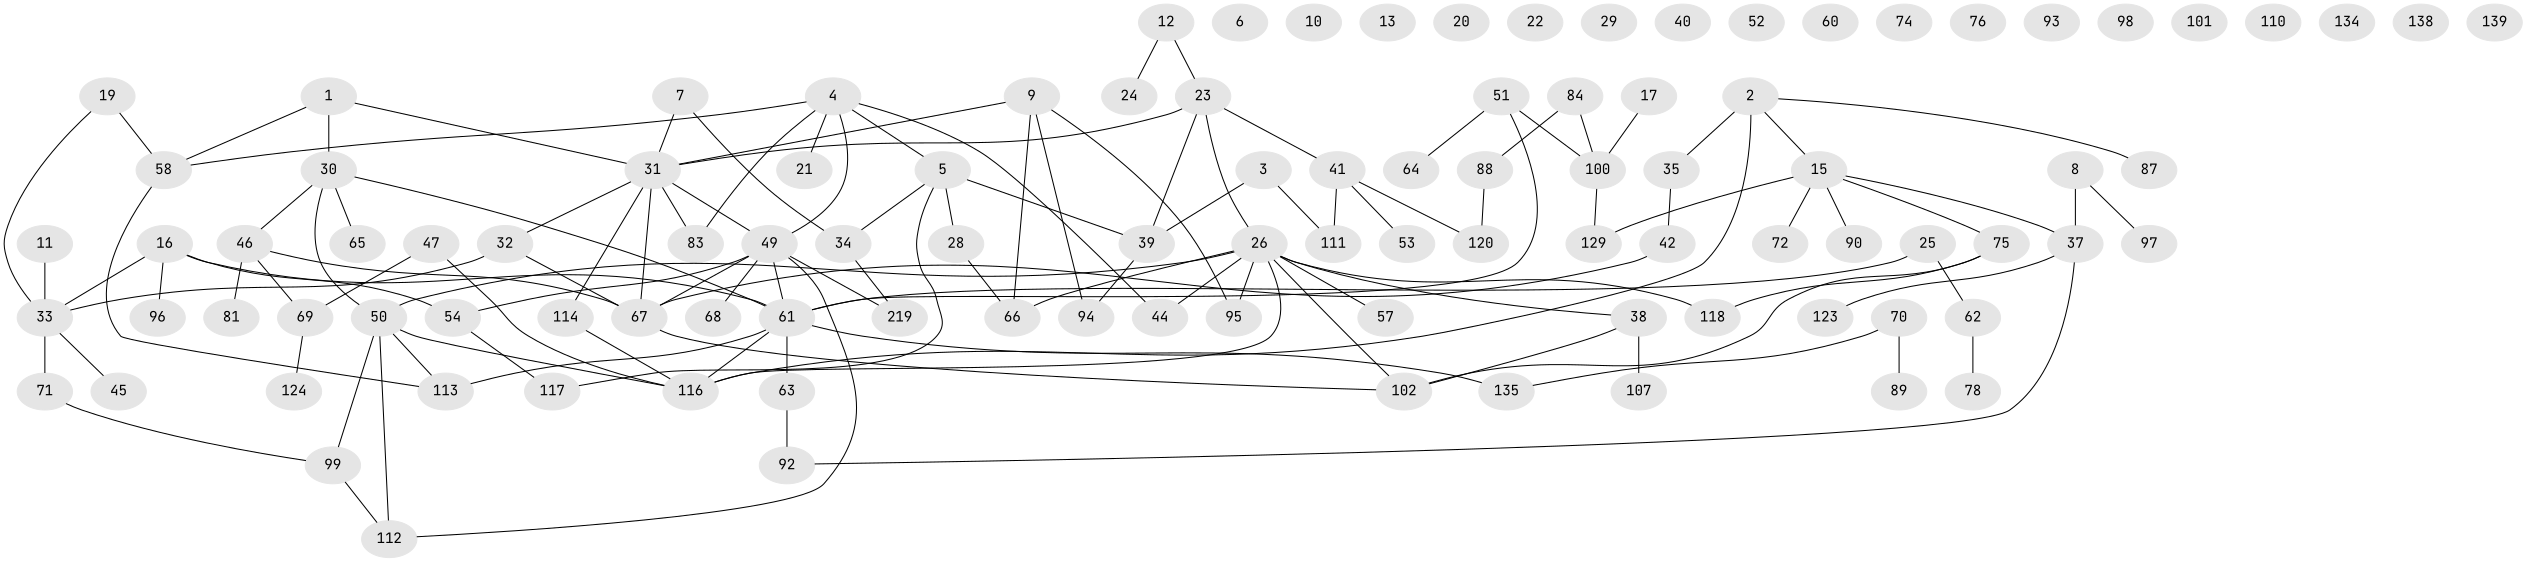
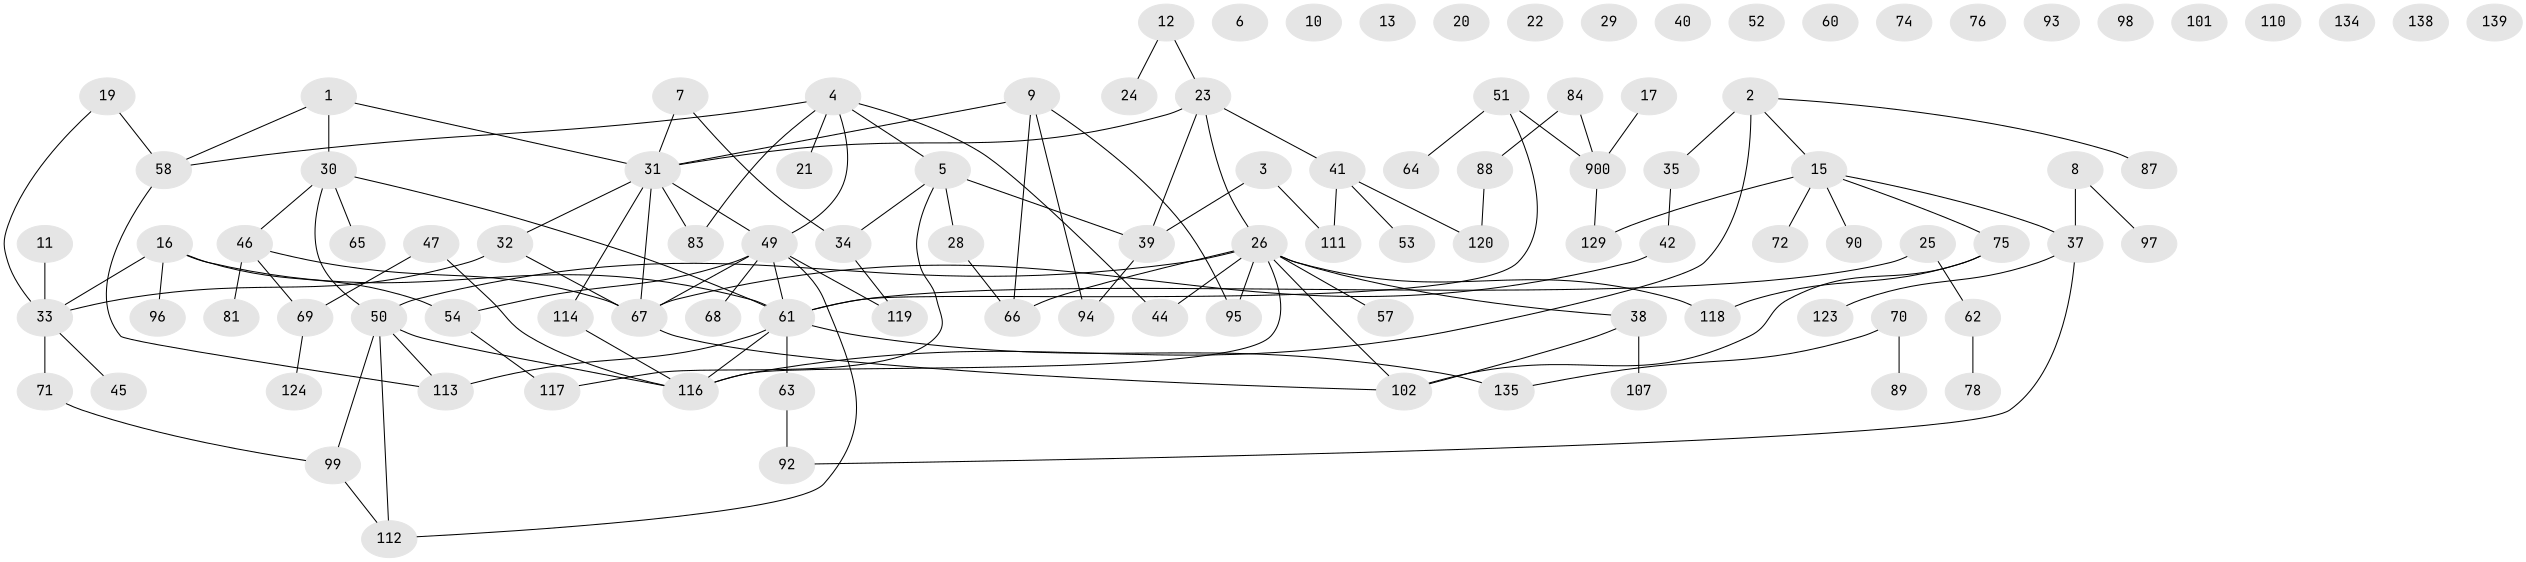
node "100": label "100" -> "900"
node "219": label "219" -> "119"
